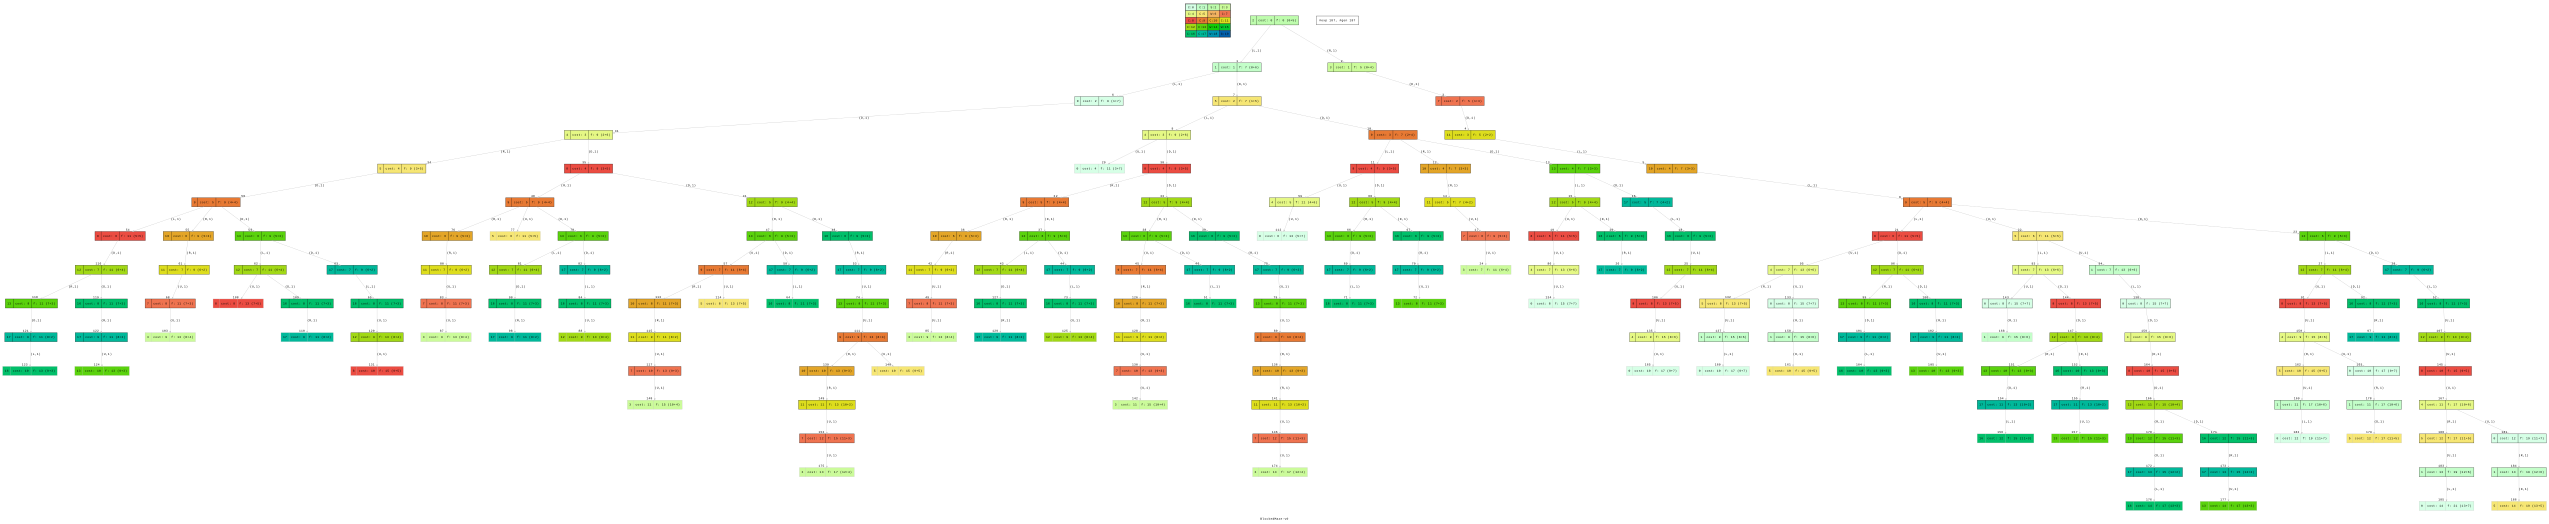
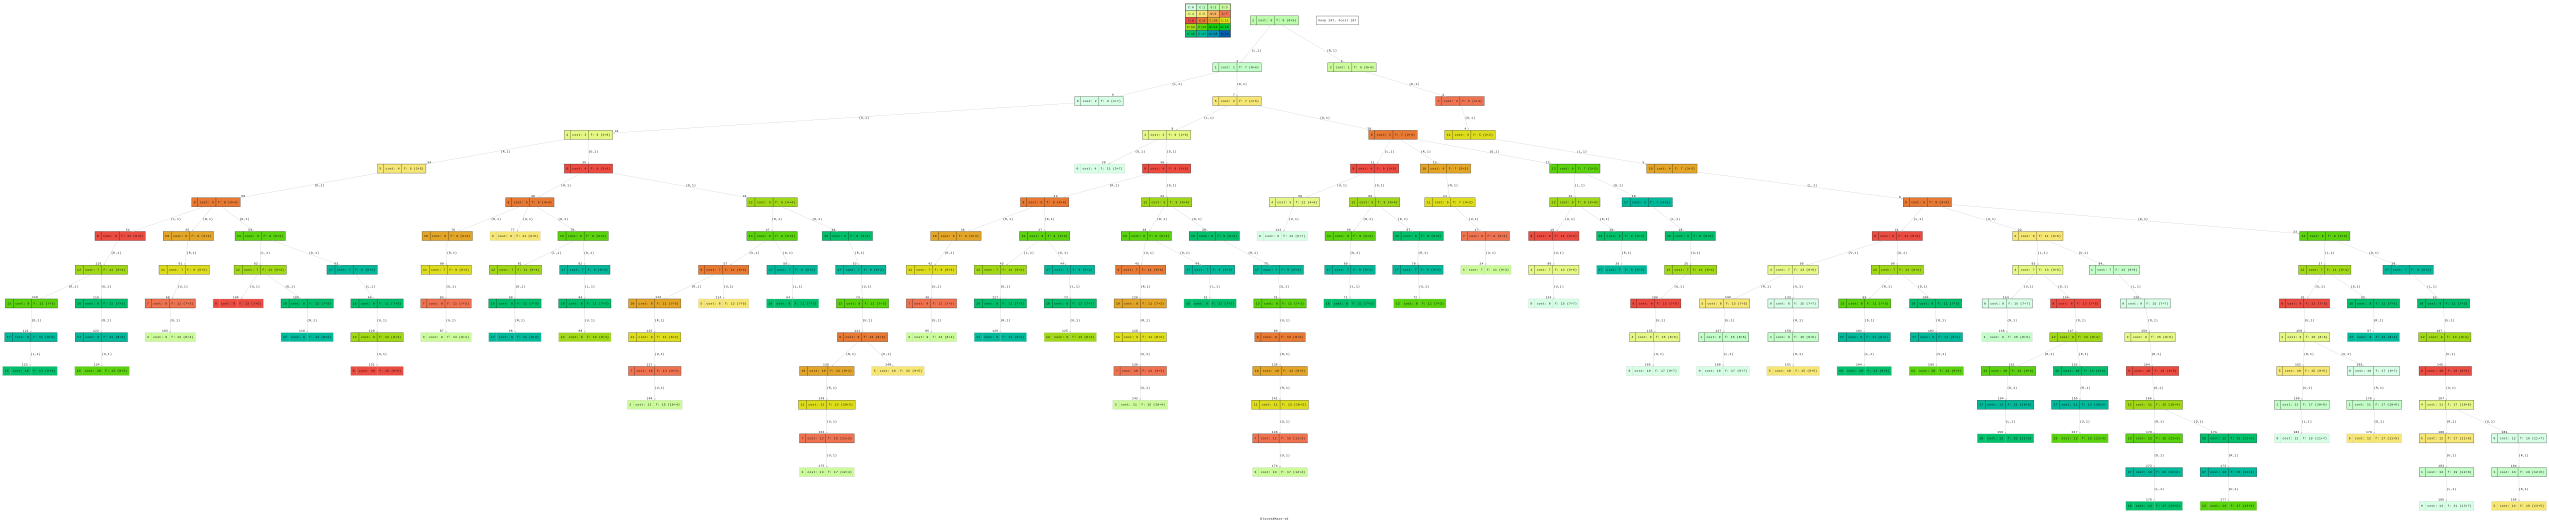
node "#exp 187, #gen 187": label "#exp 187, #gen 187" -> "#exp 187, #cost 187"
